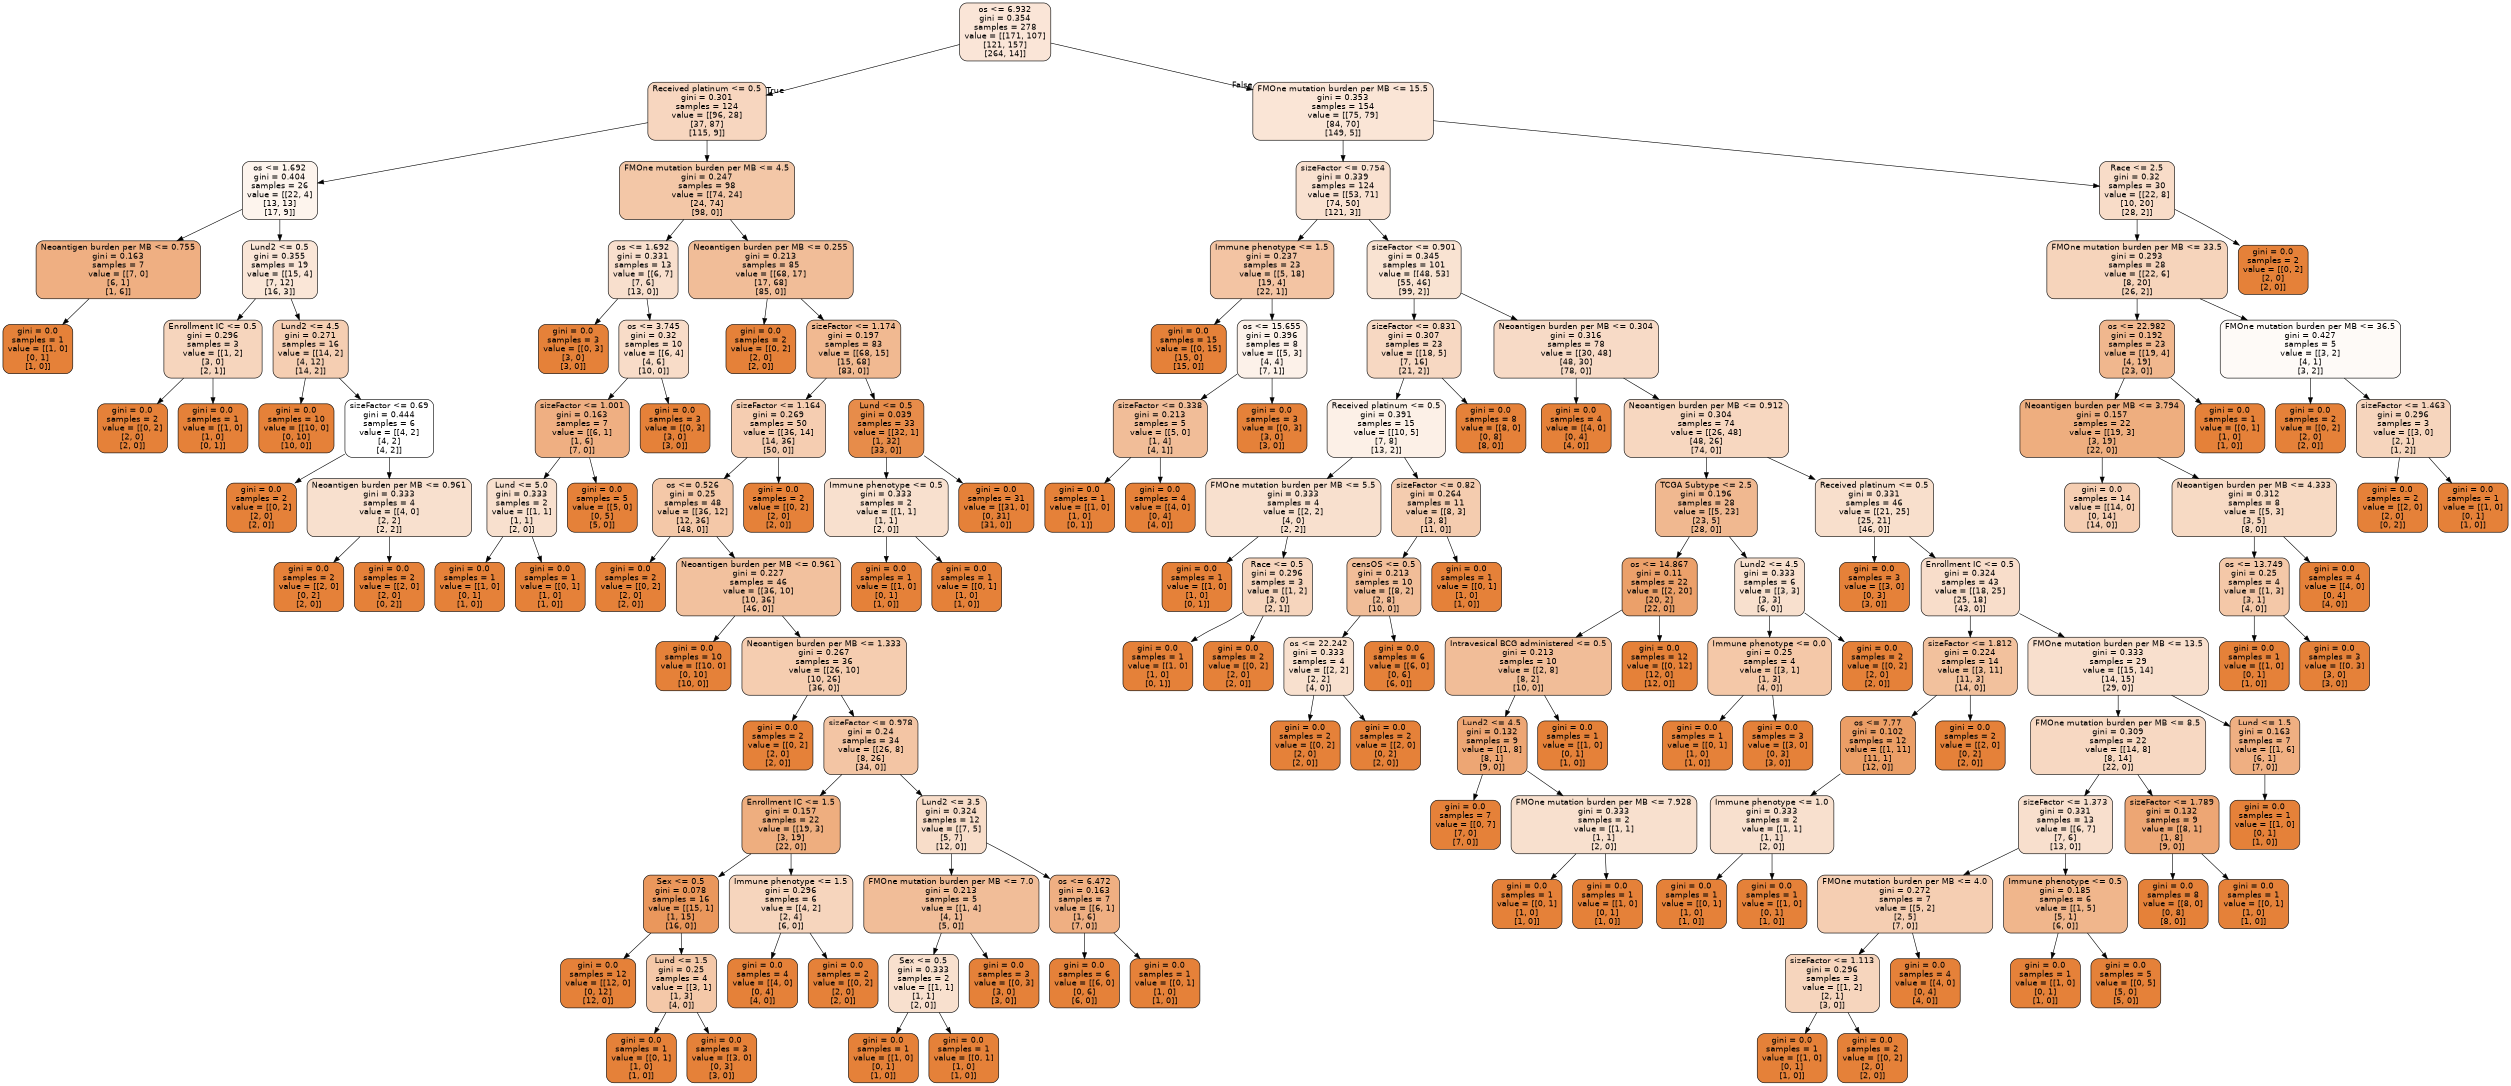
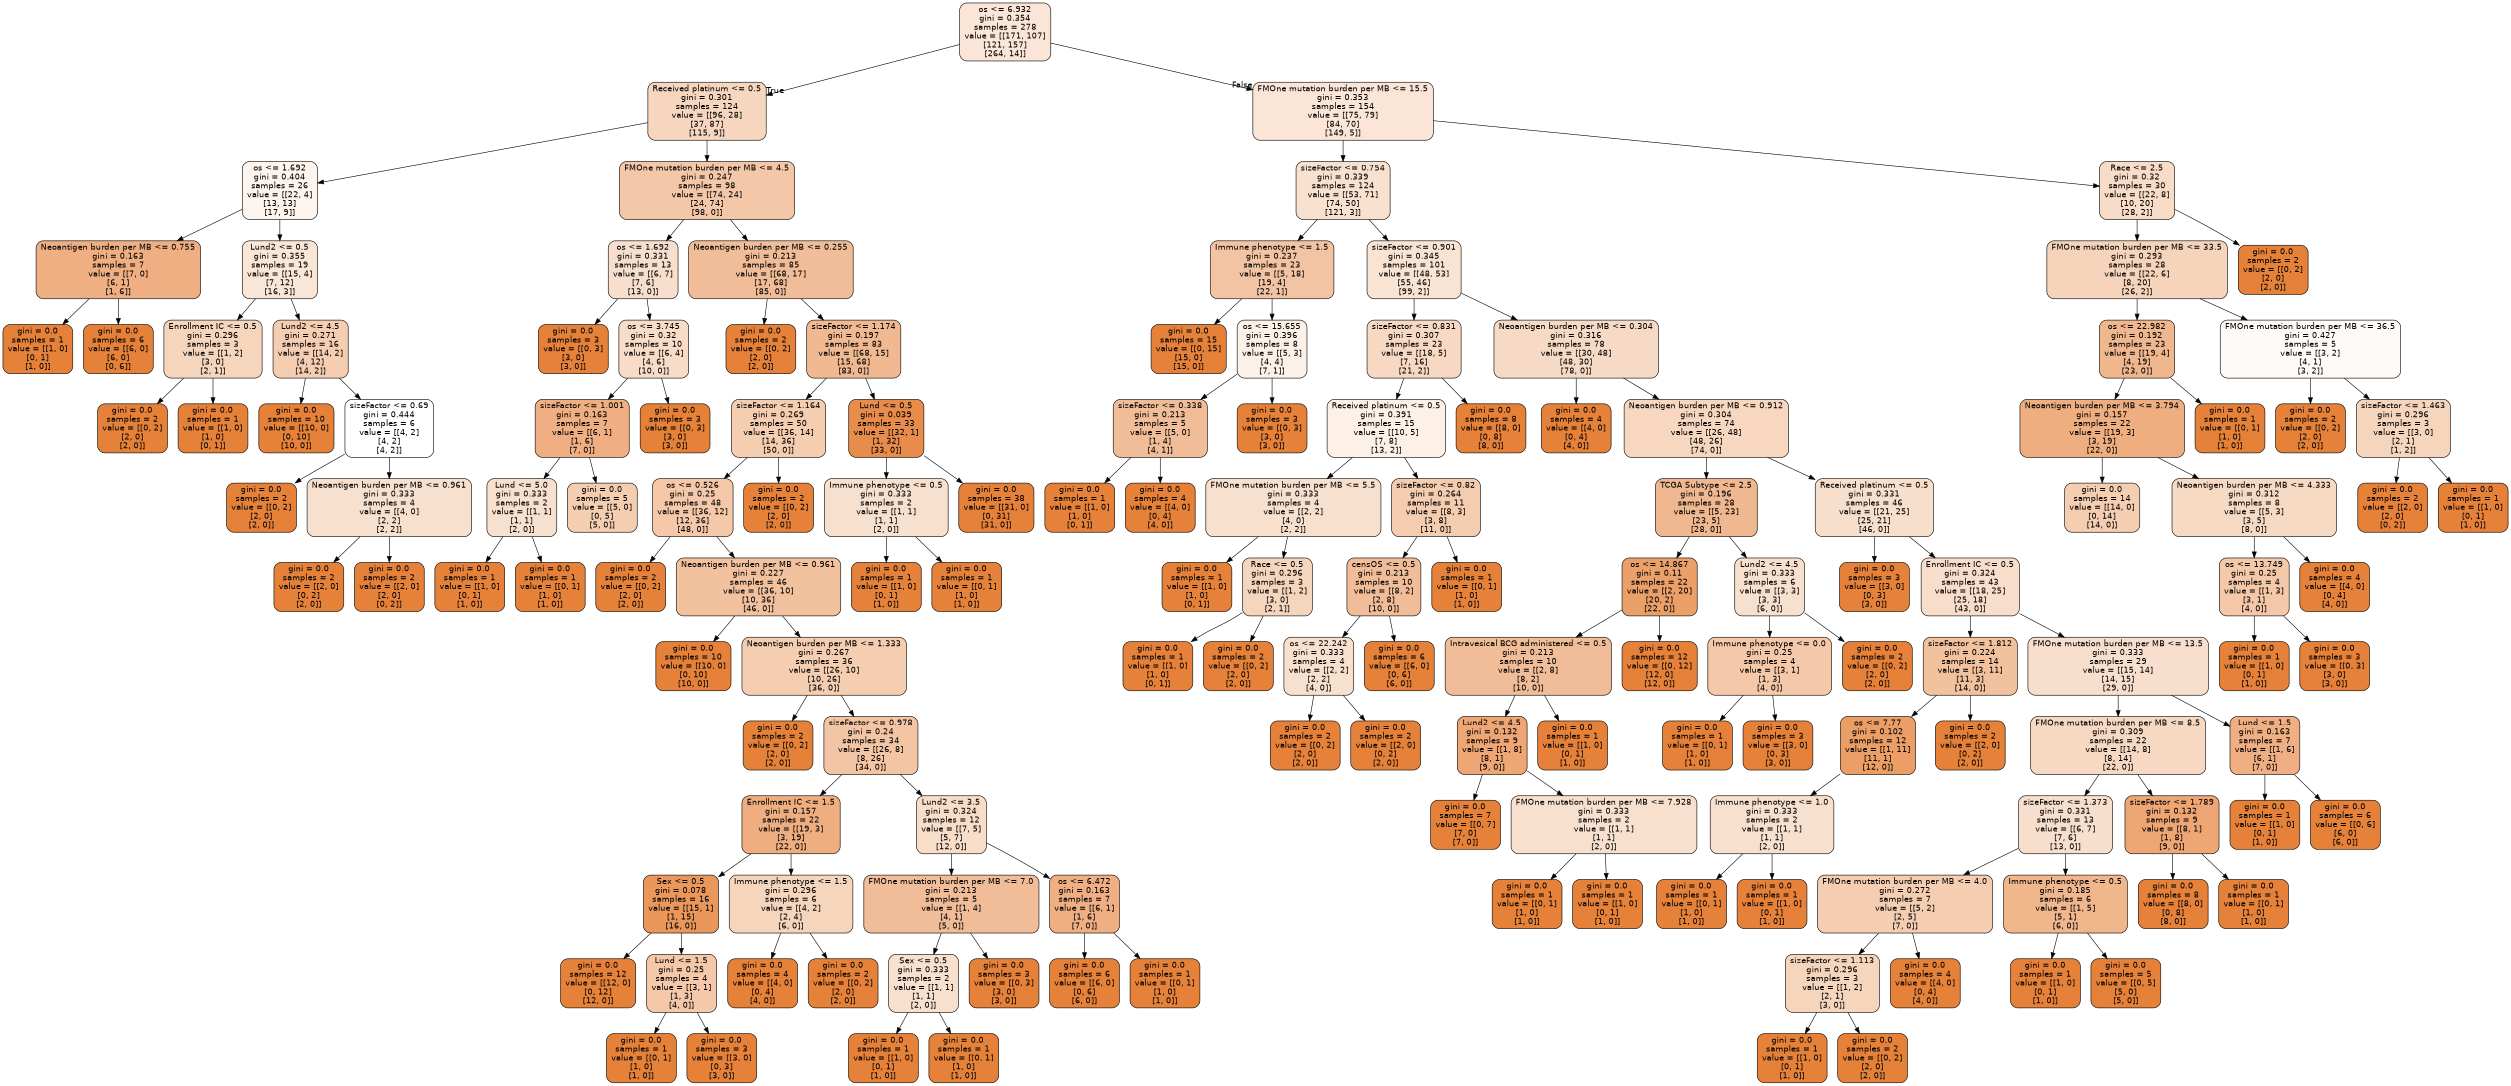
node "gini = 0.0 samples = 6 value = [[6, 0] [6, 0] [0, 6]]": added
node "gini = 0.0 samples = 5 value = [[5, 0] [0, 5] [5, 0]]": fillcolor #e58139 -> #f5ceb2
node "gini = 0.0 samples = 31 value = [[31, 0] [0, 31] [31, 0]]": label "gini = 0.0 samples = 31 value = [[31, 0] [0, 31] [31, 0]]" -> "gini = 0.0 samples = 38 value = [[31, 0] [0, 31] [31, 0]]"
node "gini = 0.0 samples = 6 value = [[0, 6] [6, 0] [6, 0]]": added
